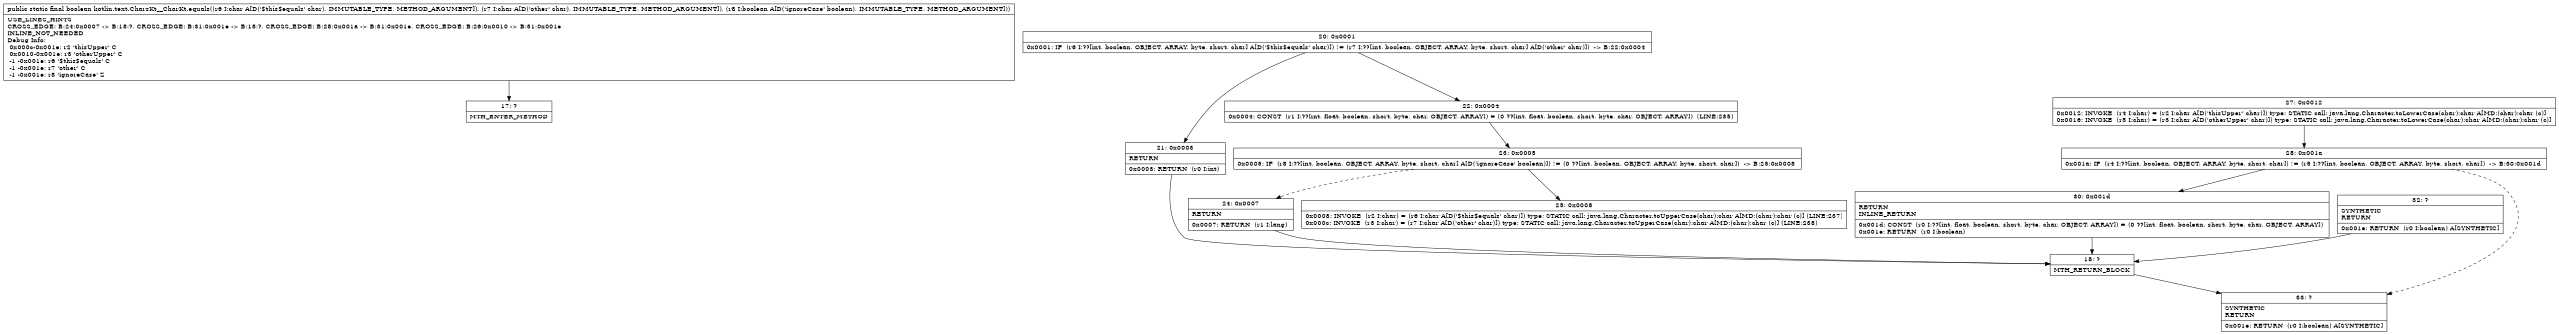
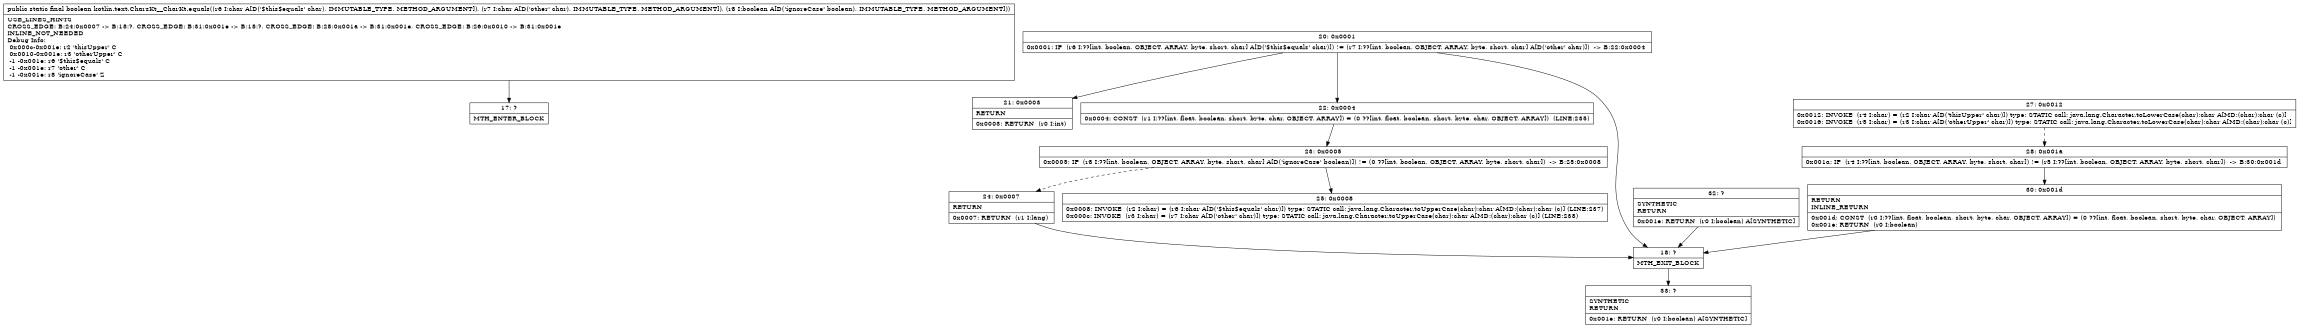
node "17: ?": text "MTH_ENTER_METHOD" -> "MTH_ENTER_BLOCK"
edge "27: 0x0012" -> "28: 0x001a": style solid -> dashed
edge "28: 0x001a" -> "33: ?": removed
edge "21: 0x0003" -> "18: ?": now "20: 0x0001" -> "18: ?"
node "18: ?": text "MTH_RETURN_BLOCK" -> "MTH_EXIT_BLOCK"
